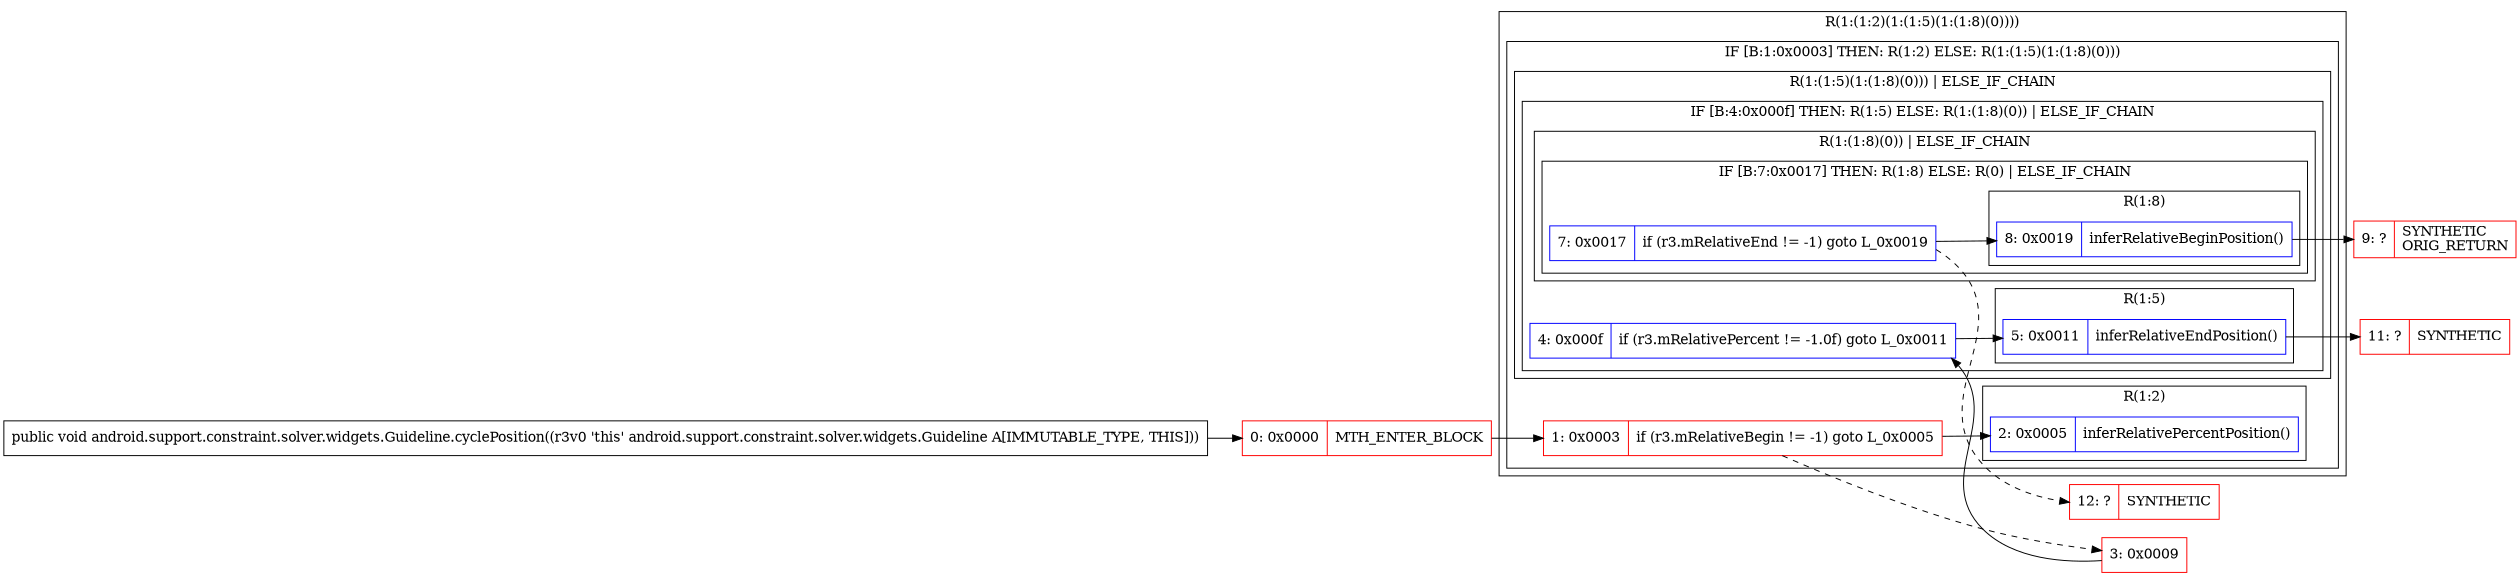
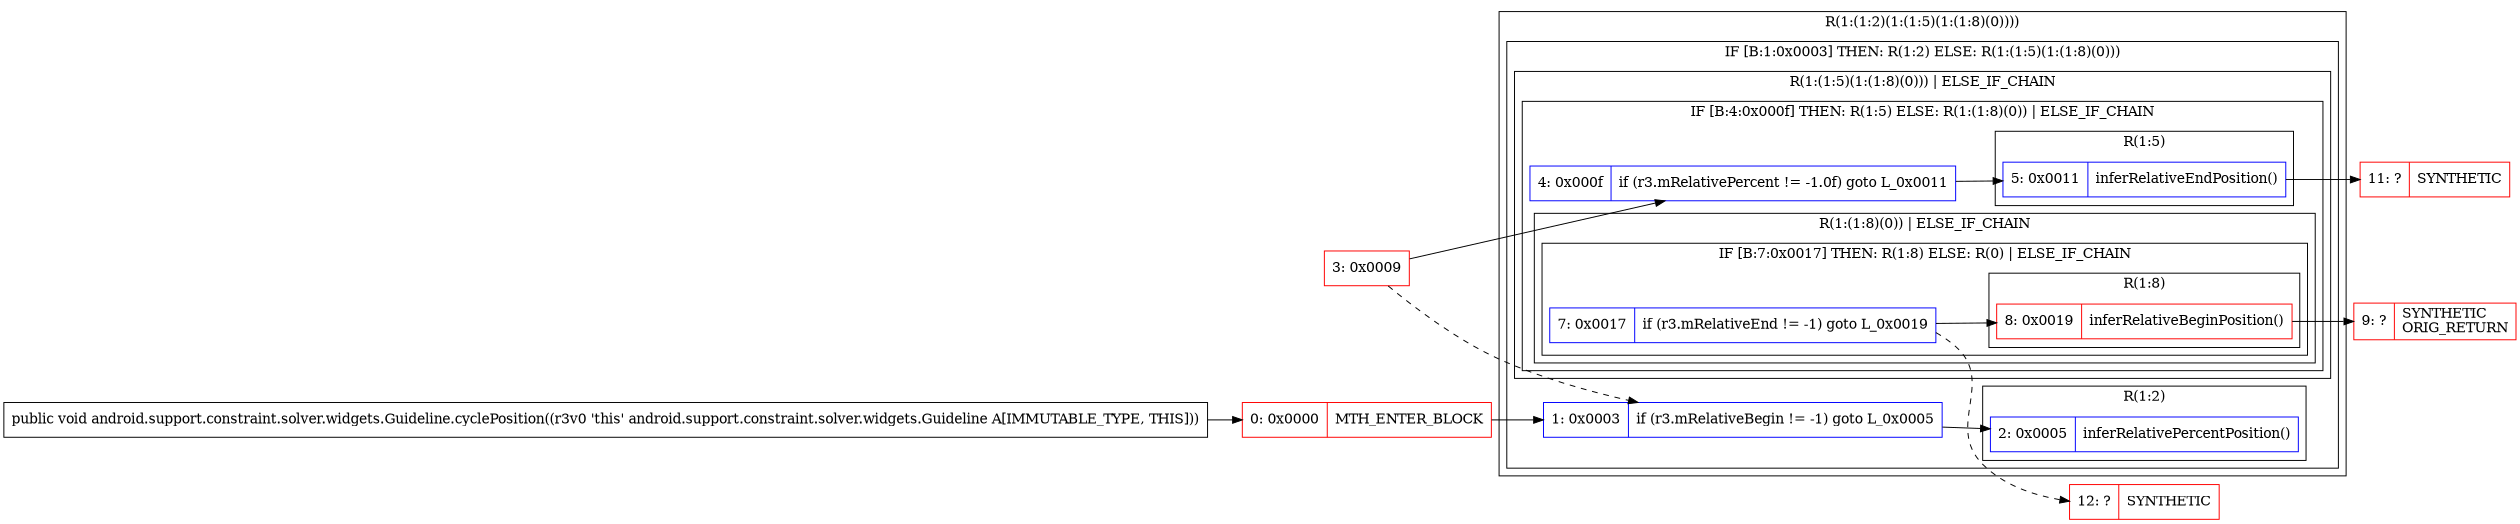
node "8: 0x0019": color blue -> red
node "1: 0x0003": color red -> blue
edge "1: 0x0003" -> "3: 0x0009": reversed
